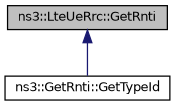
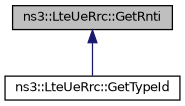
node "ns3::GetRnti::GetTypeId": label "ns3::GetRnti::GetTypeId" -> "ns3::LteUeRrc::GetTypeId"
